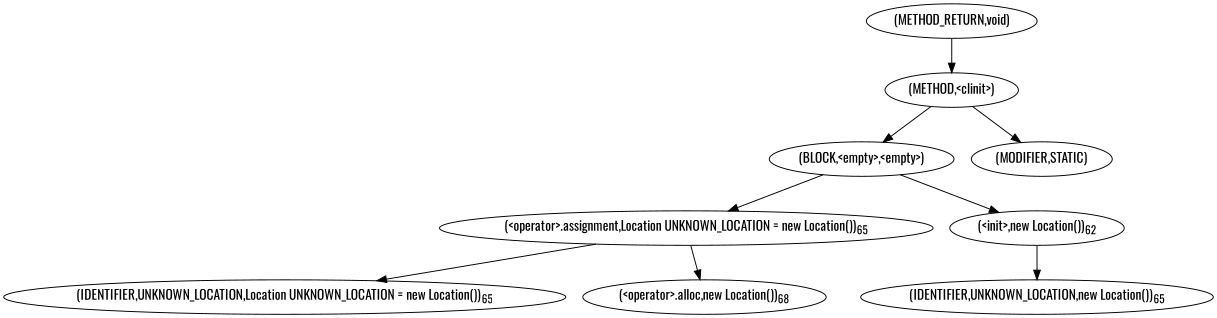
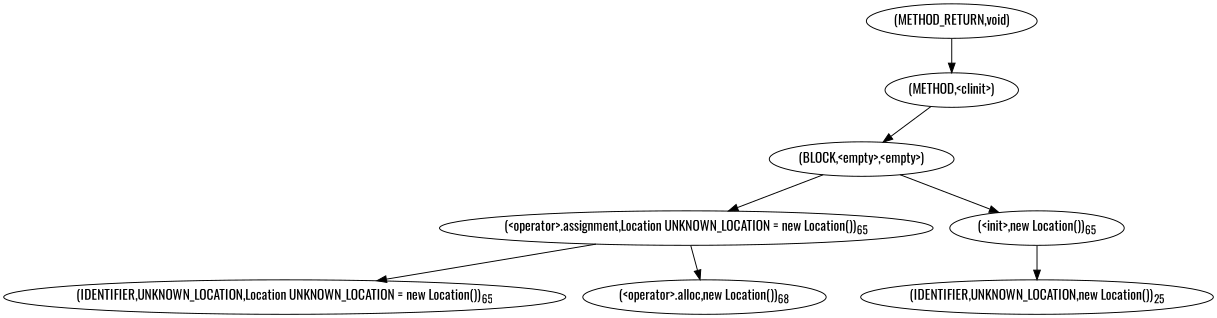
node "(MODIFIER,STATIC)": removed
node "(<init>,new Location())": text "62" -> "65"
node "(IDENTIFIER,UNKNOWN_LOCATION,new Location())": text "65" -> "25"
